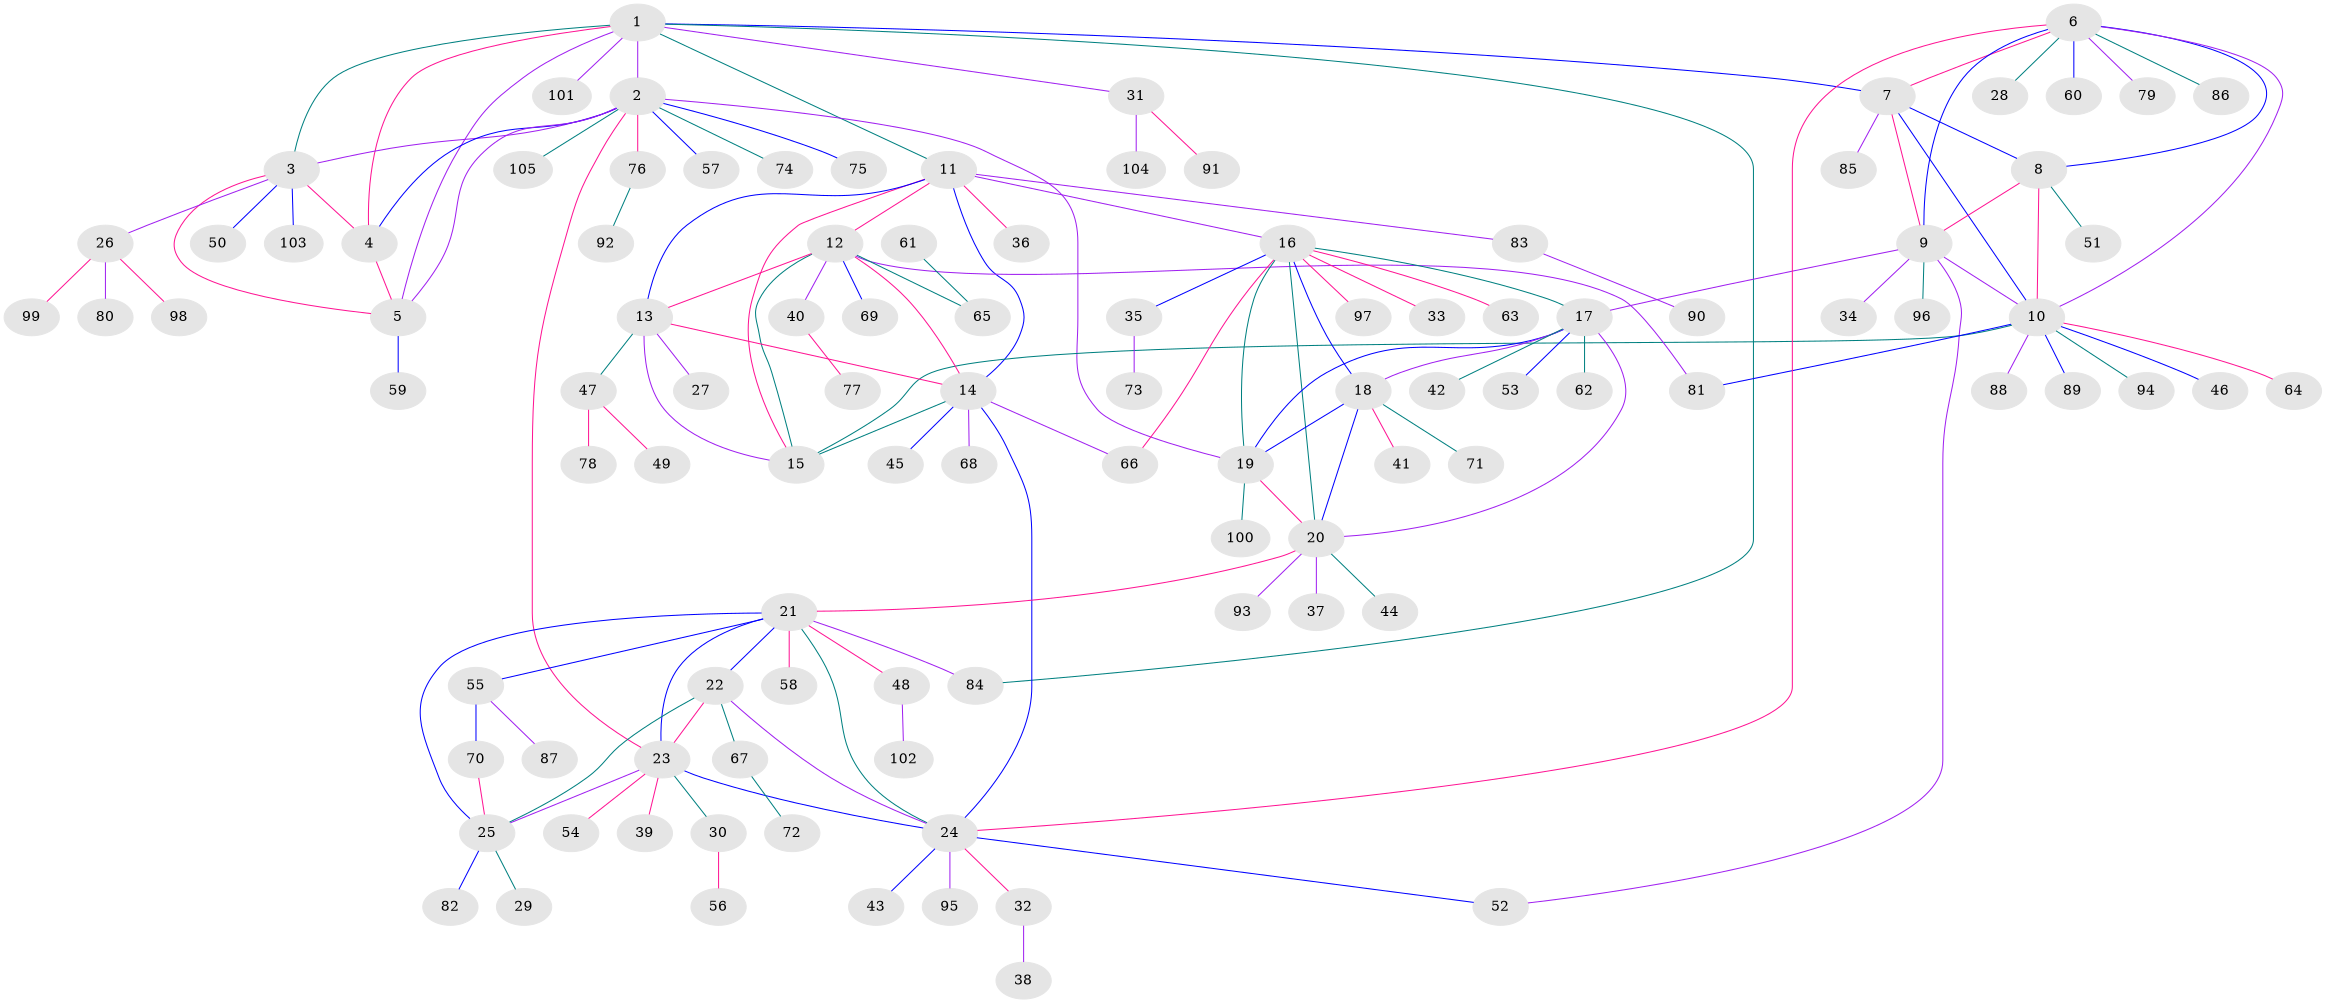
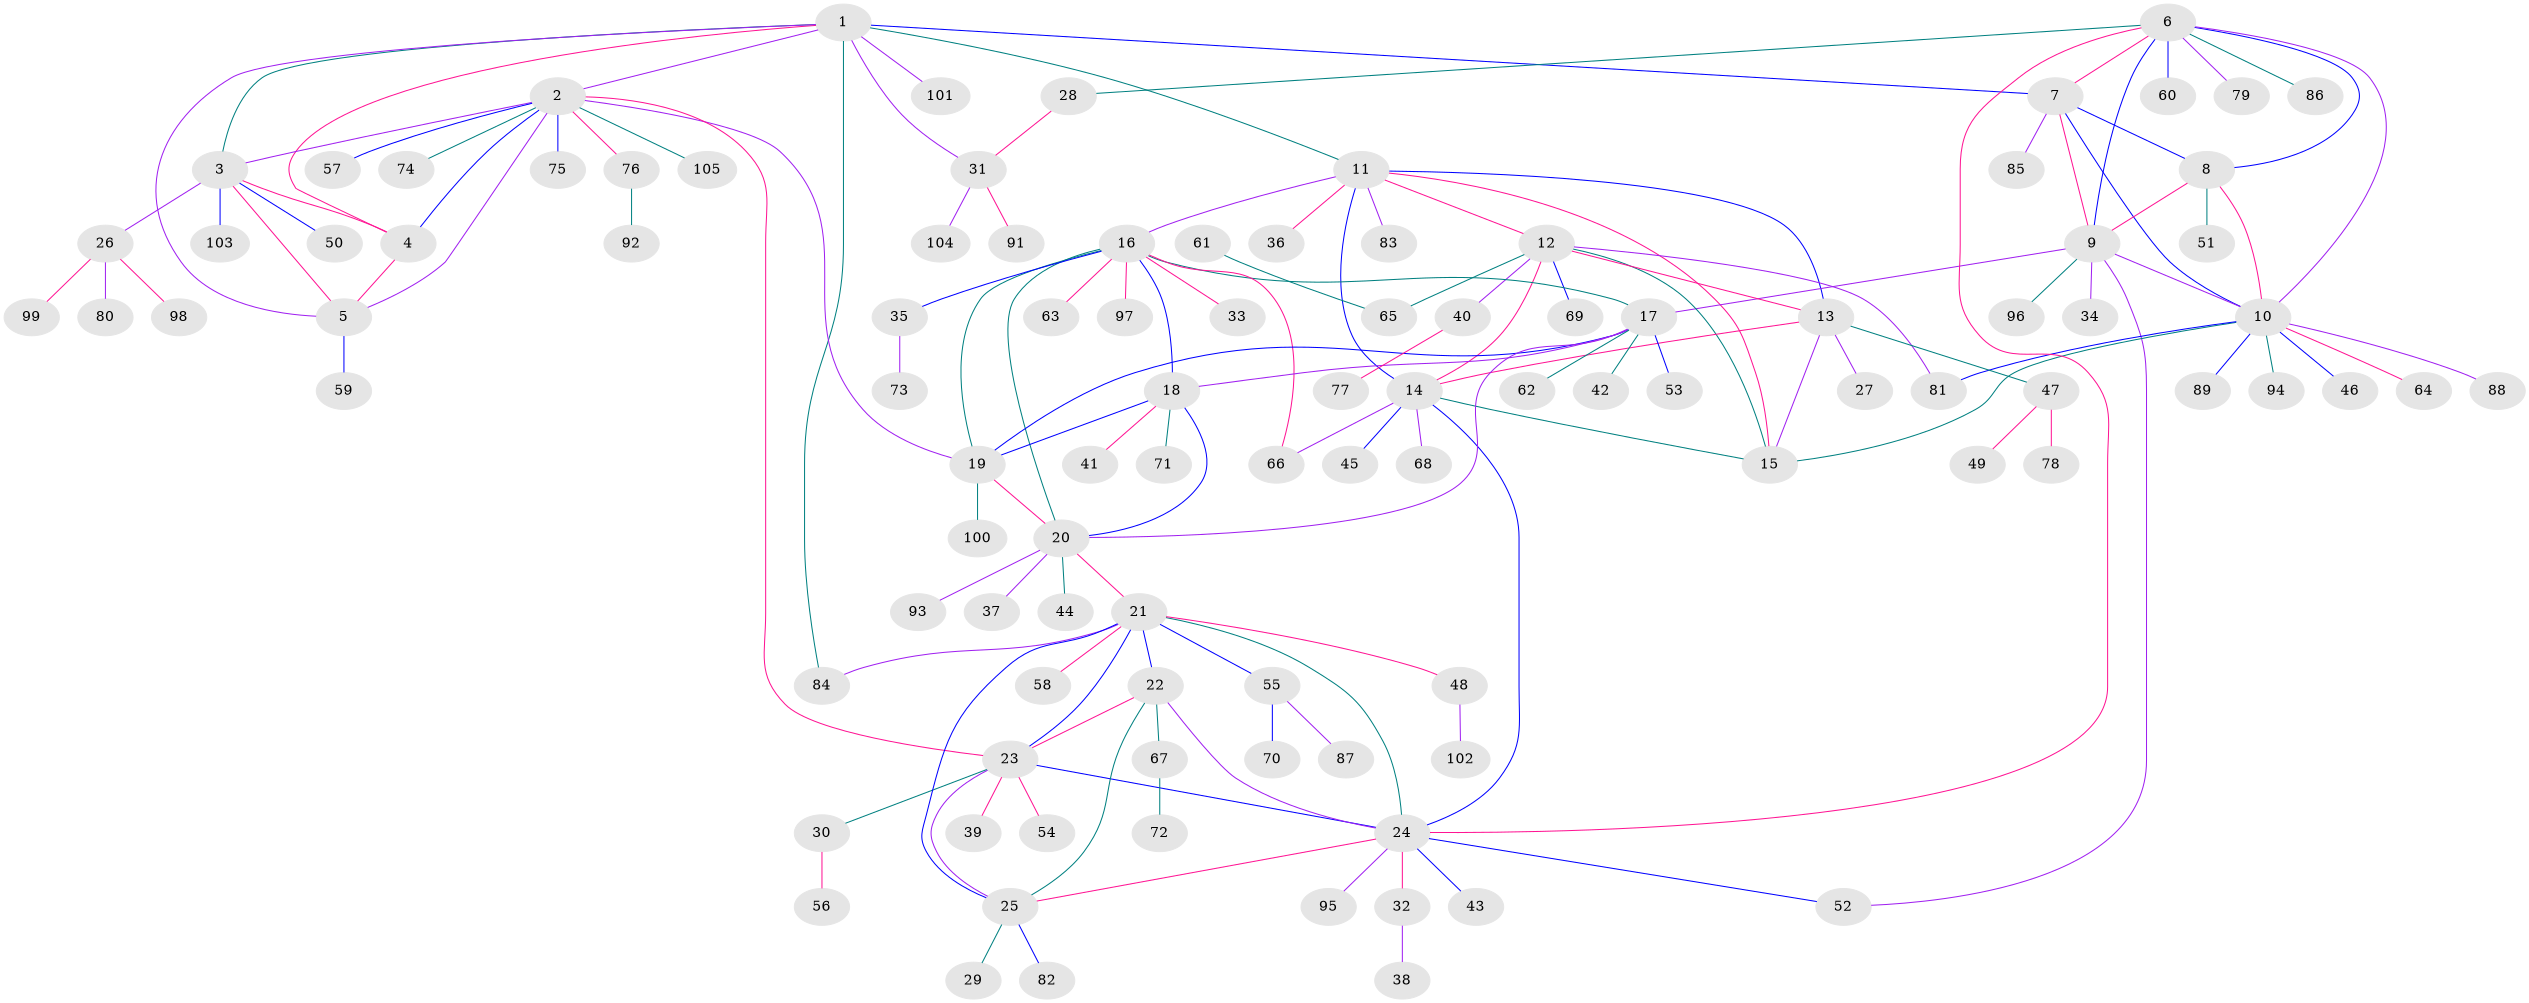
edge "28" -- "31": added
node "90": removed
edge "70" -- "25": now "24" -- "25"
